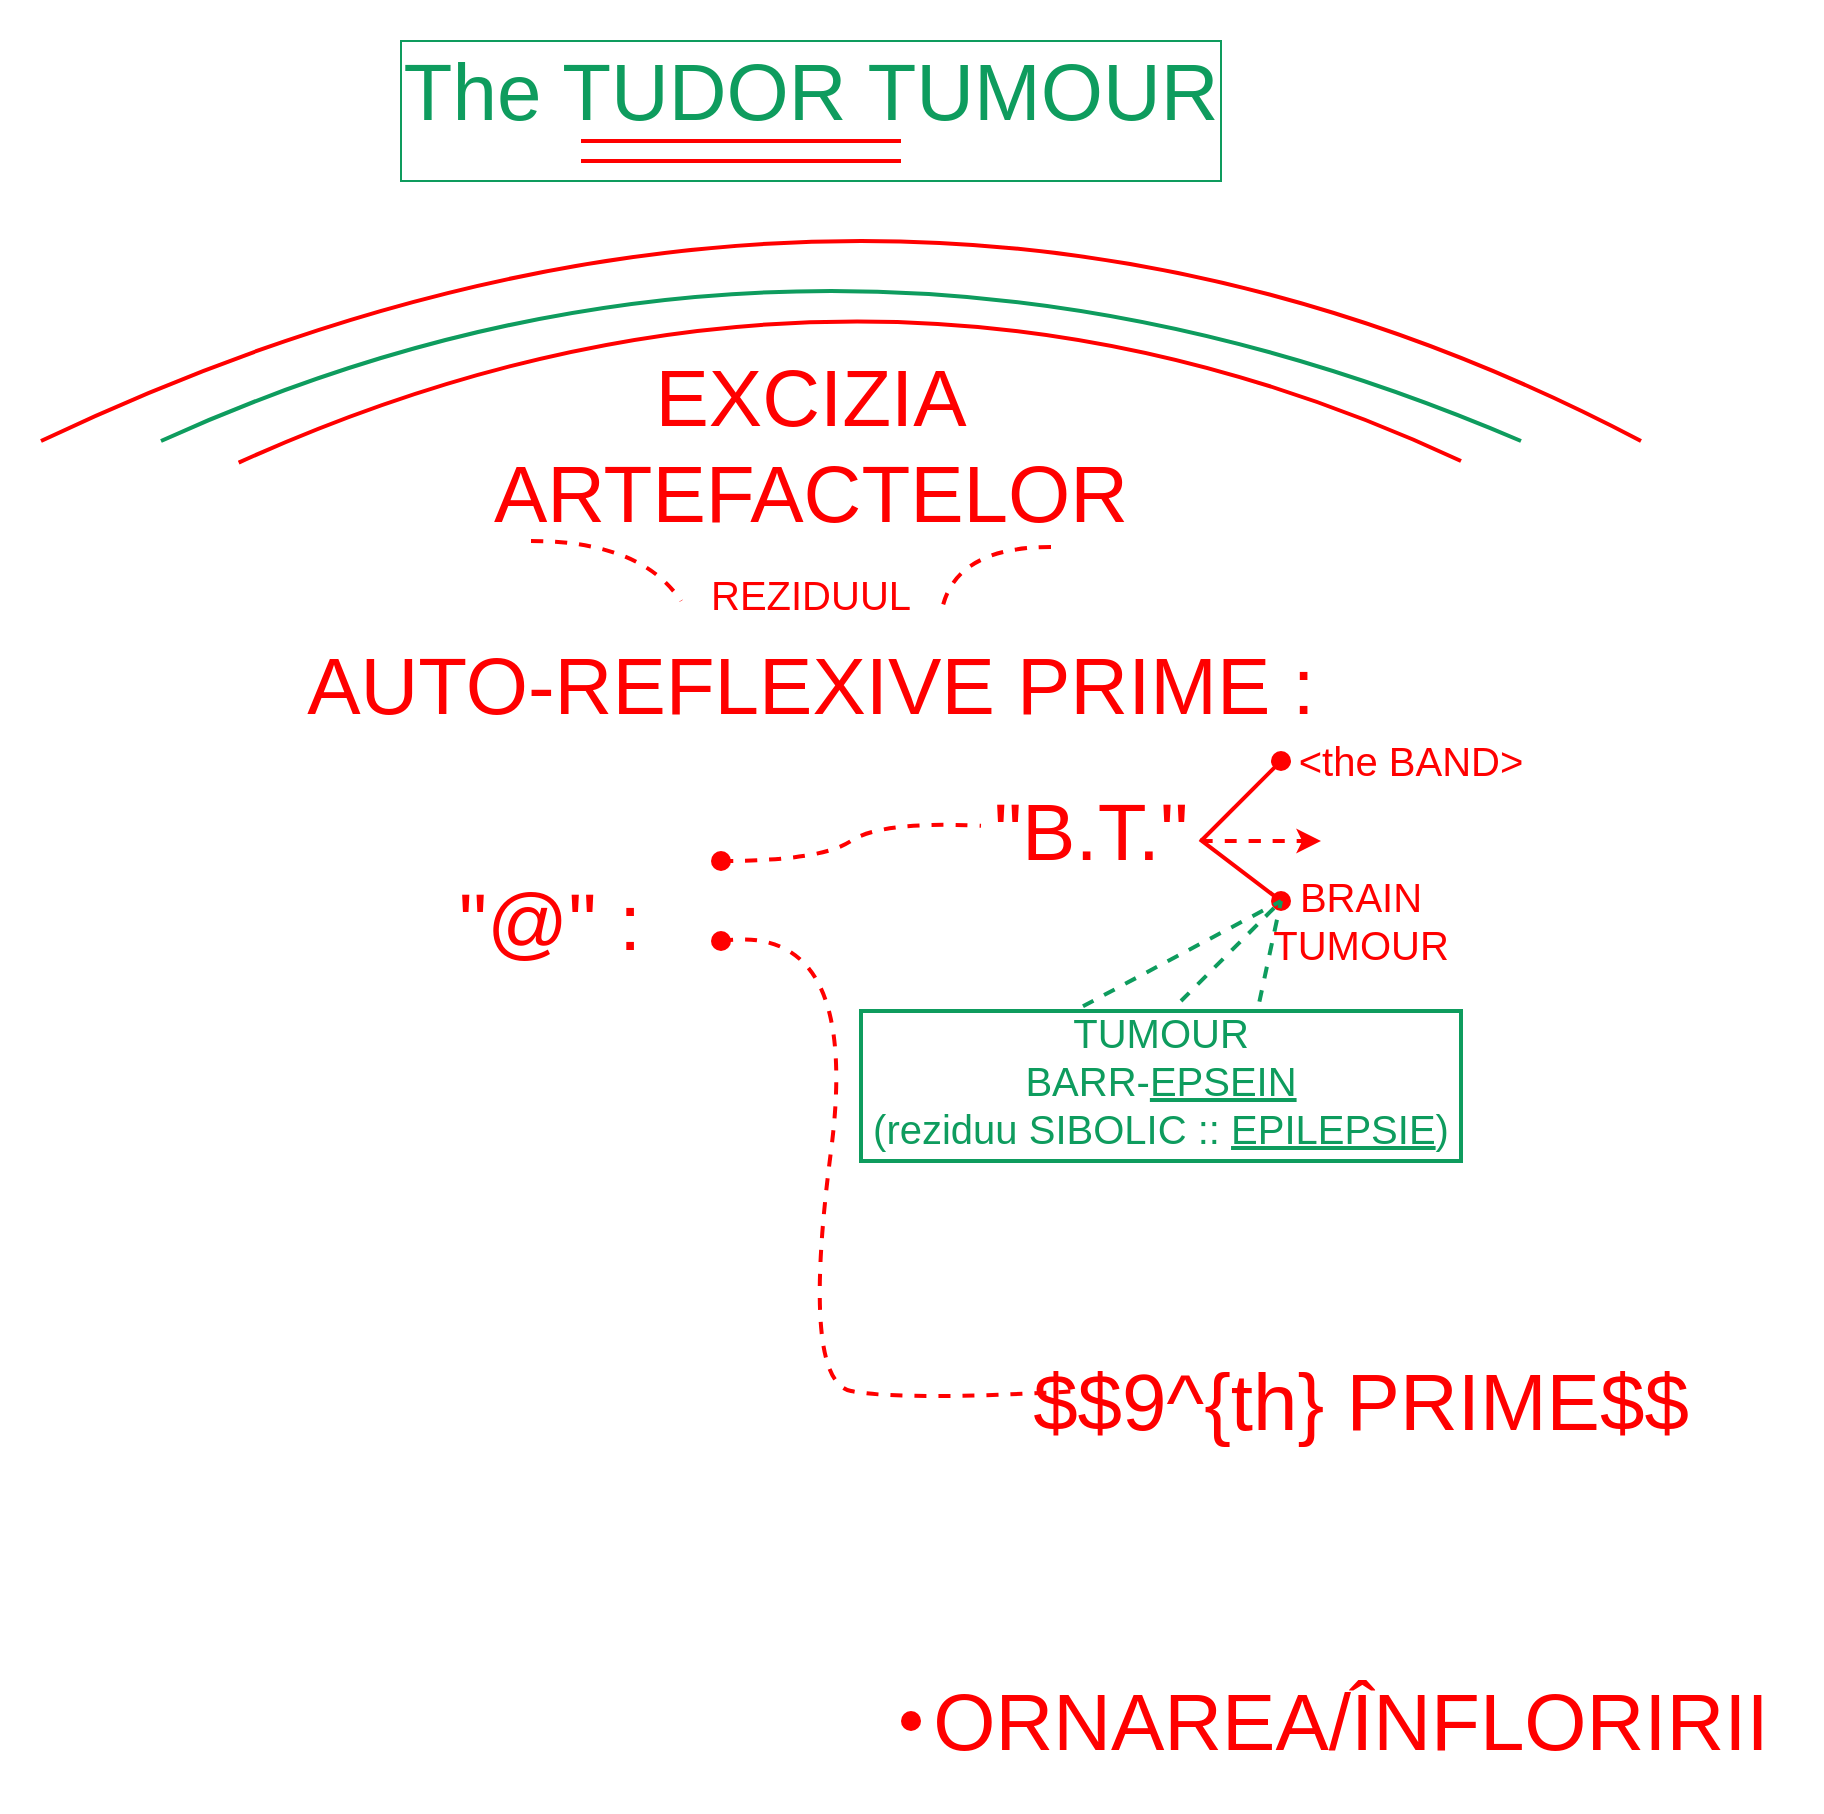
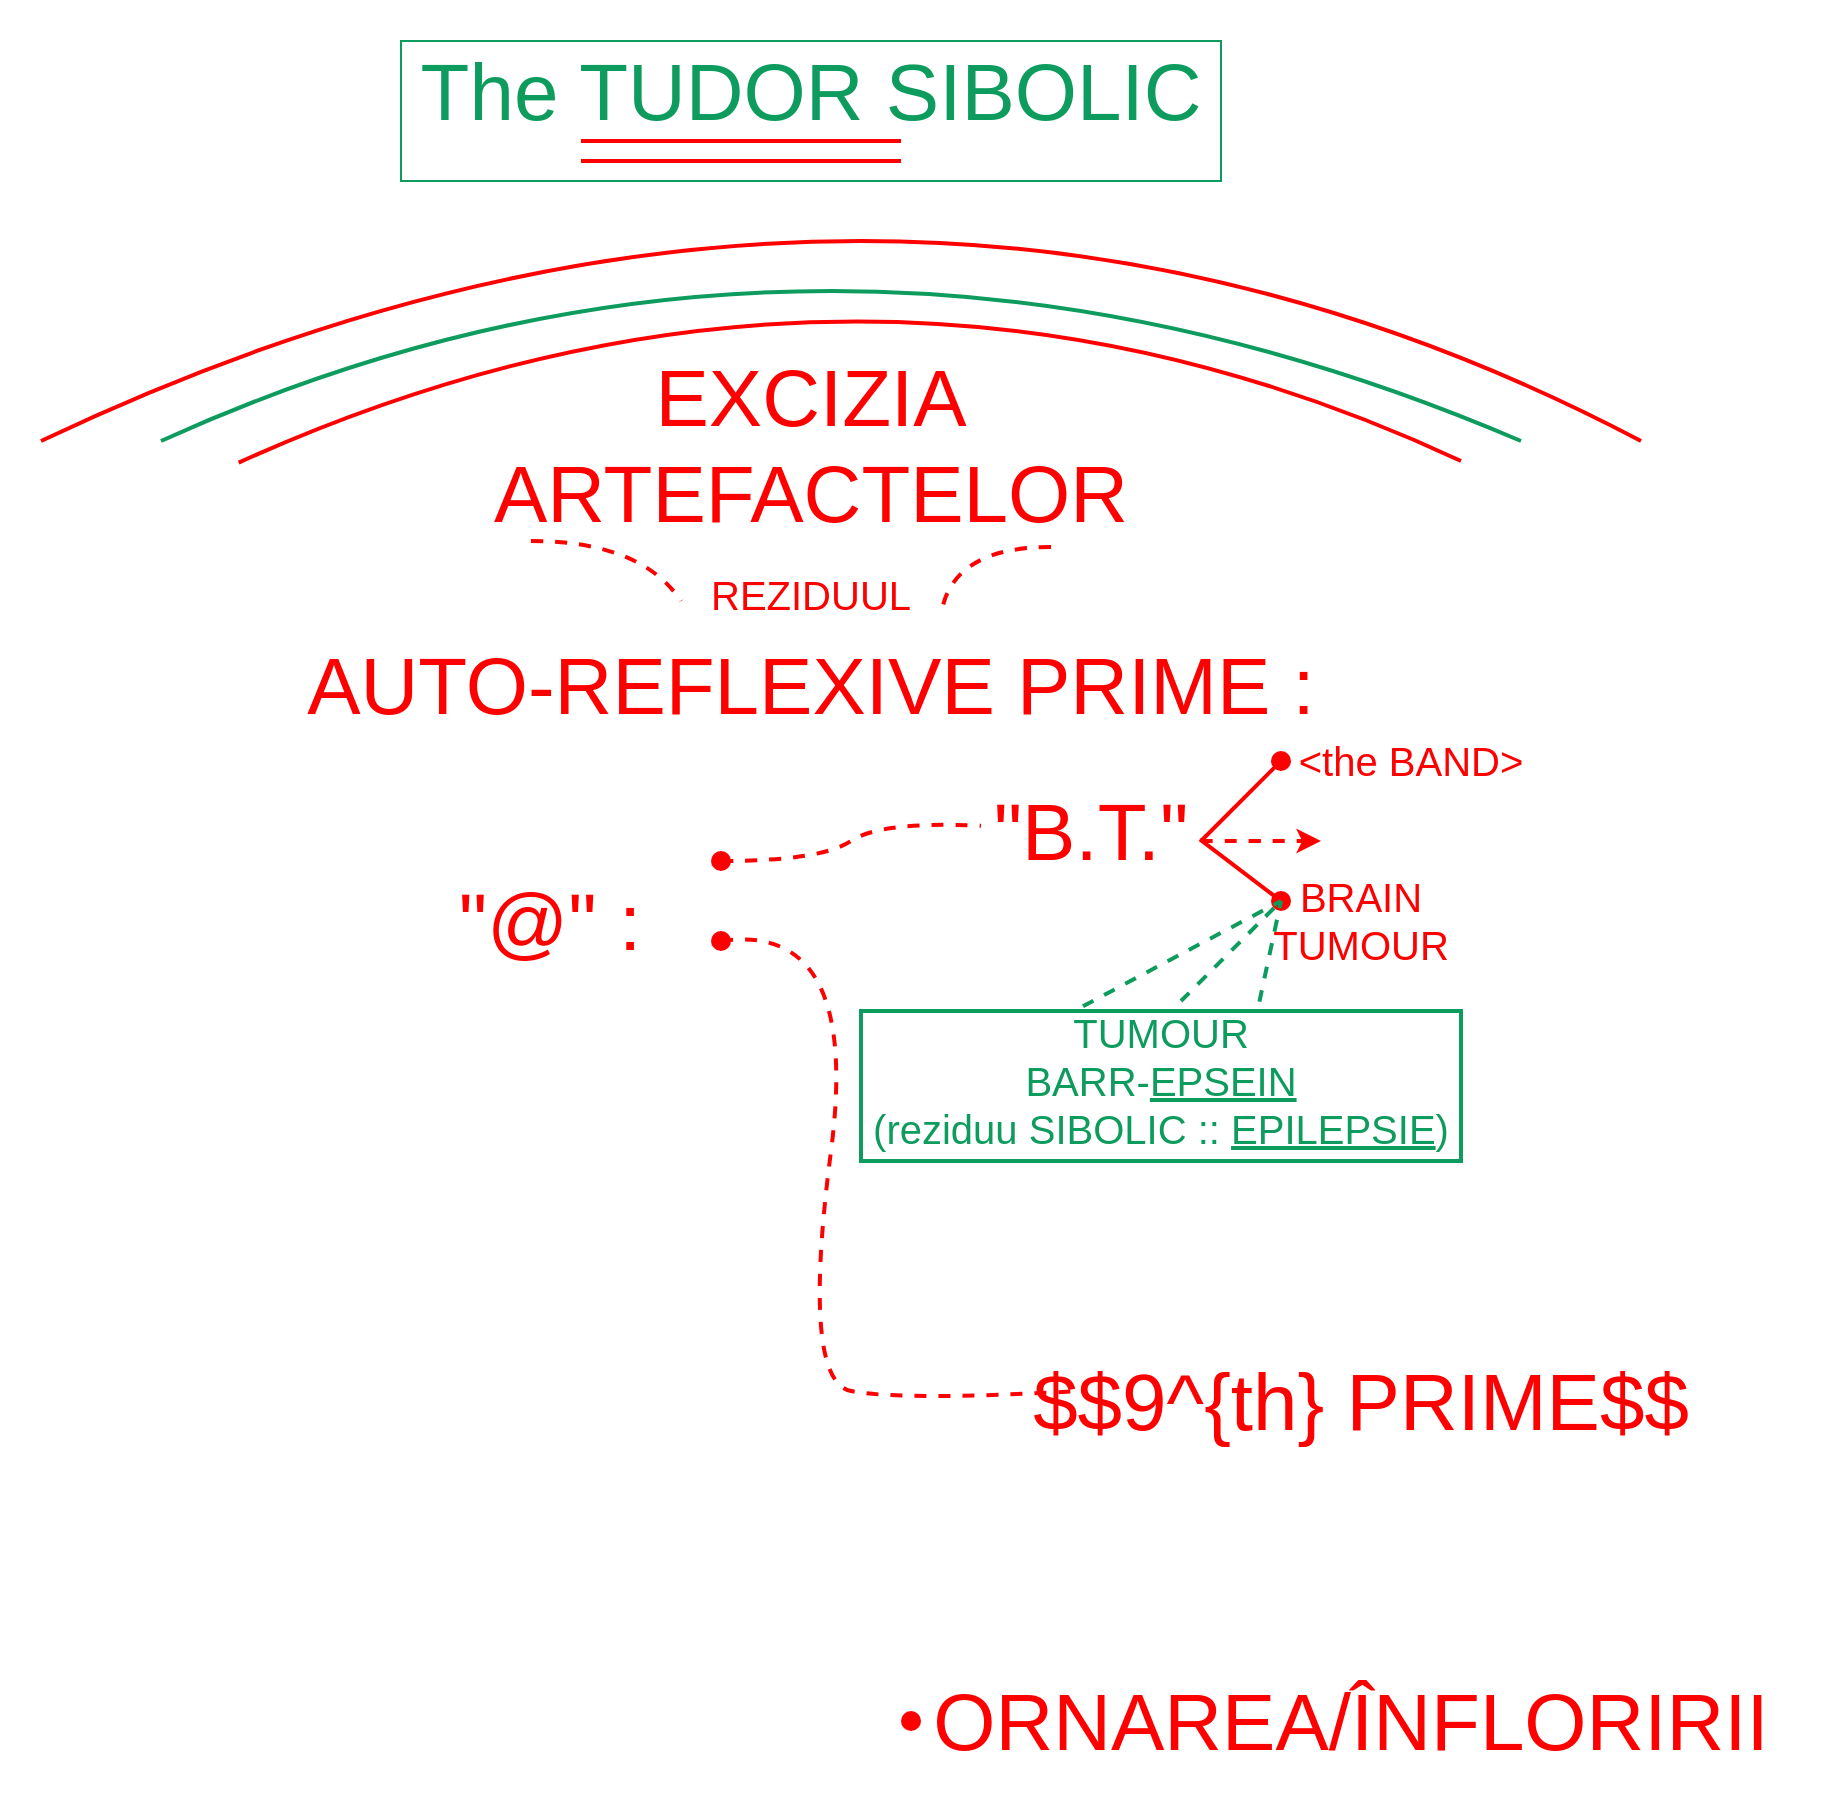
node "The TUDOR TUMOUR": label "The TUDOR TUMOUR" -> "The TUDOR SIBOLIC"
